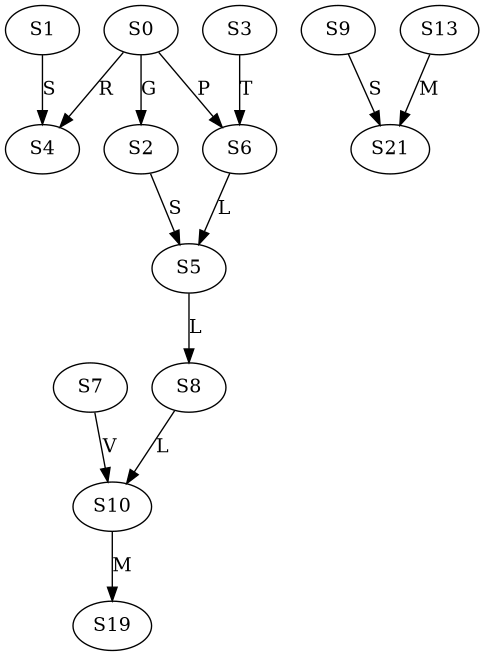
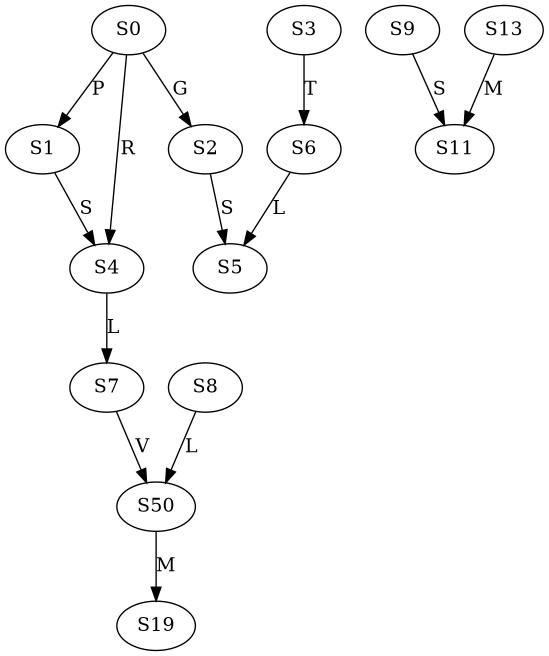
edge "S0" -> "S6": now "S0" -> "S1"
node "S21": label "S21" -> "S11"
edge "S4" -> "S7": added, label "L"
edge "S5" -> "S8": removed, label "L"
node "S10": label "S10" -> "S50"
